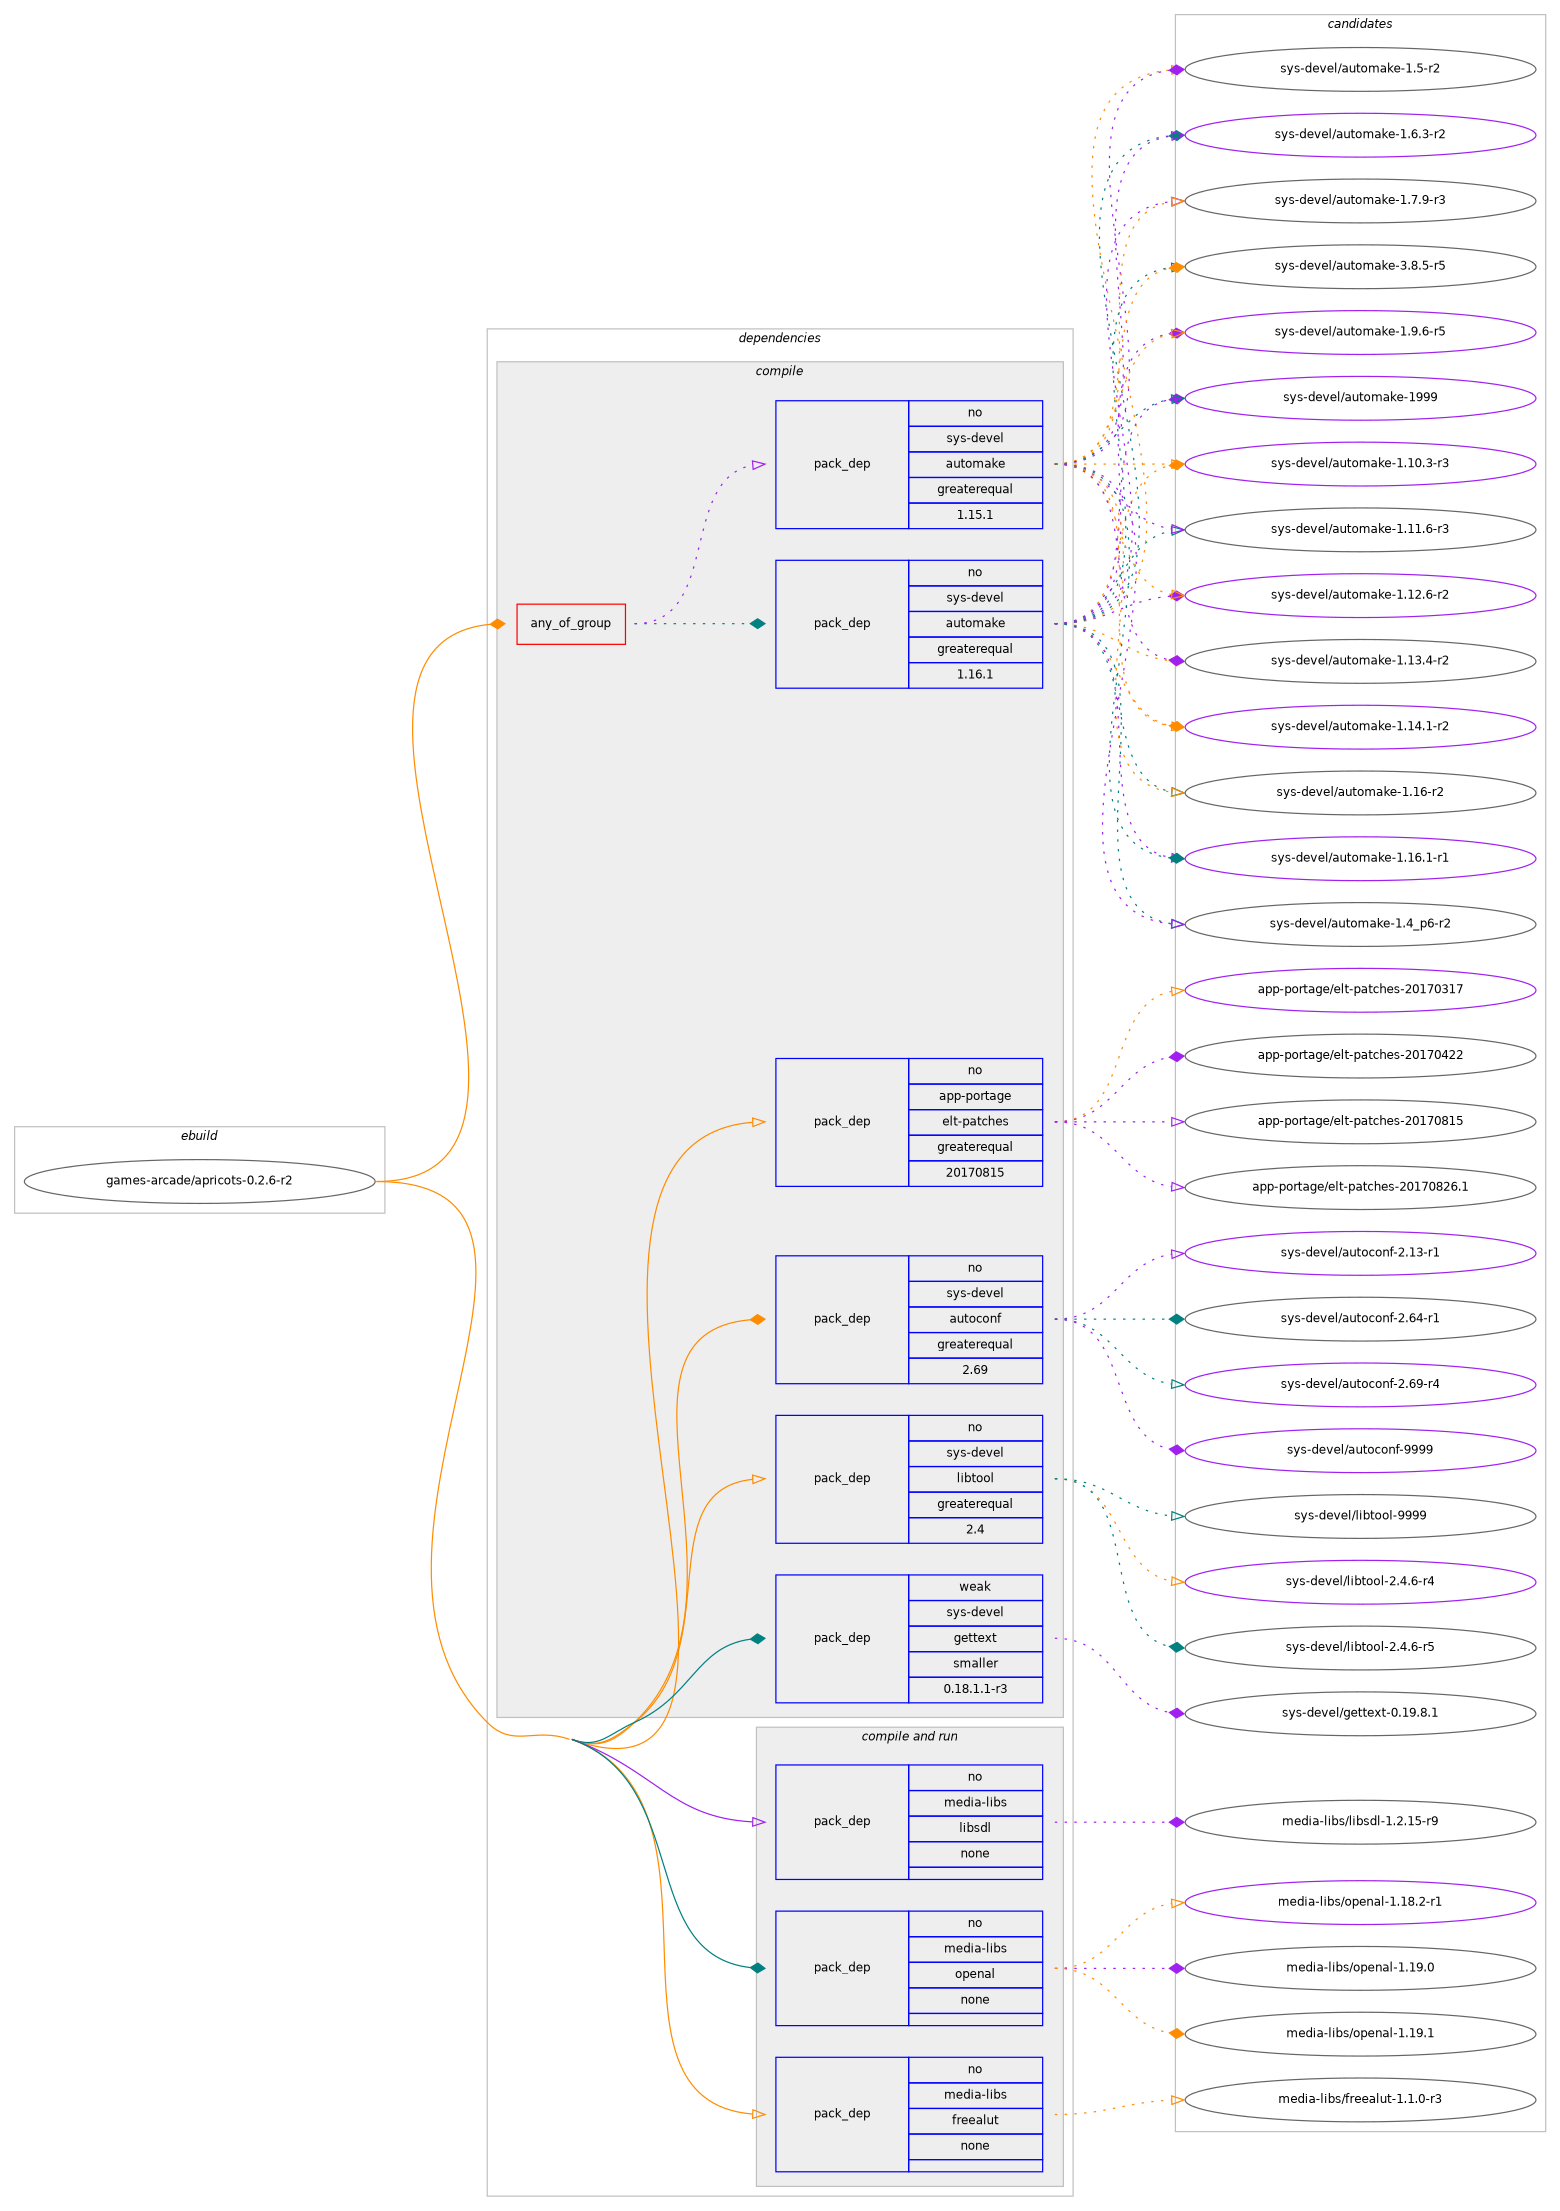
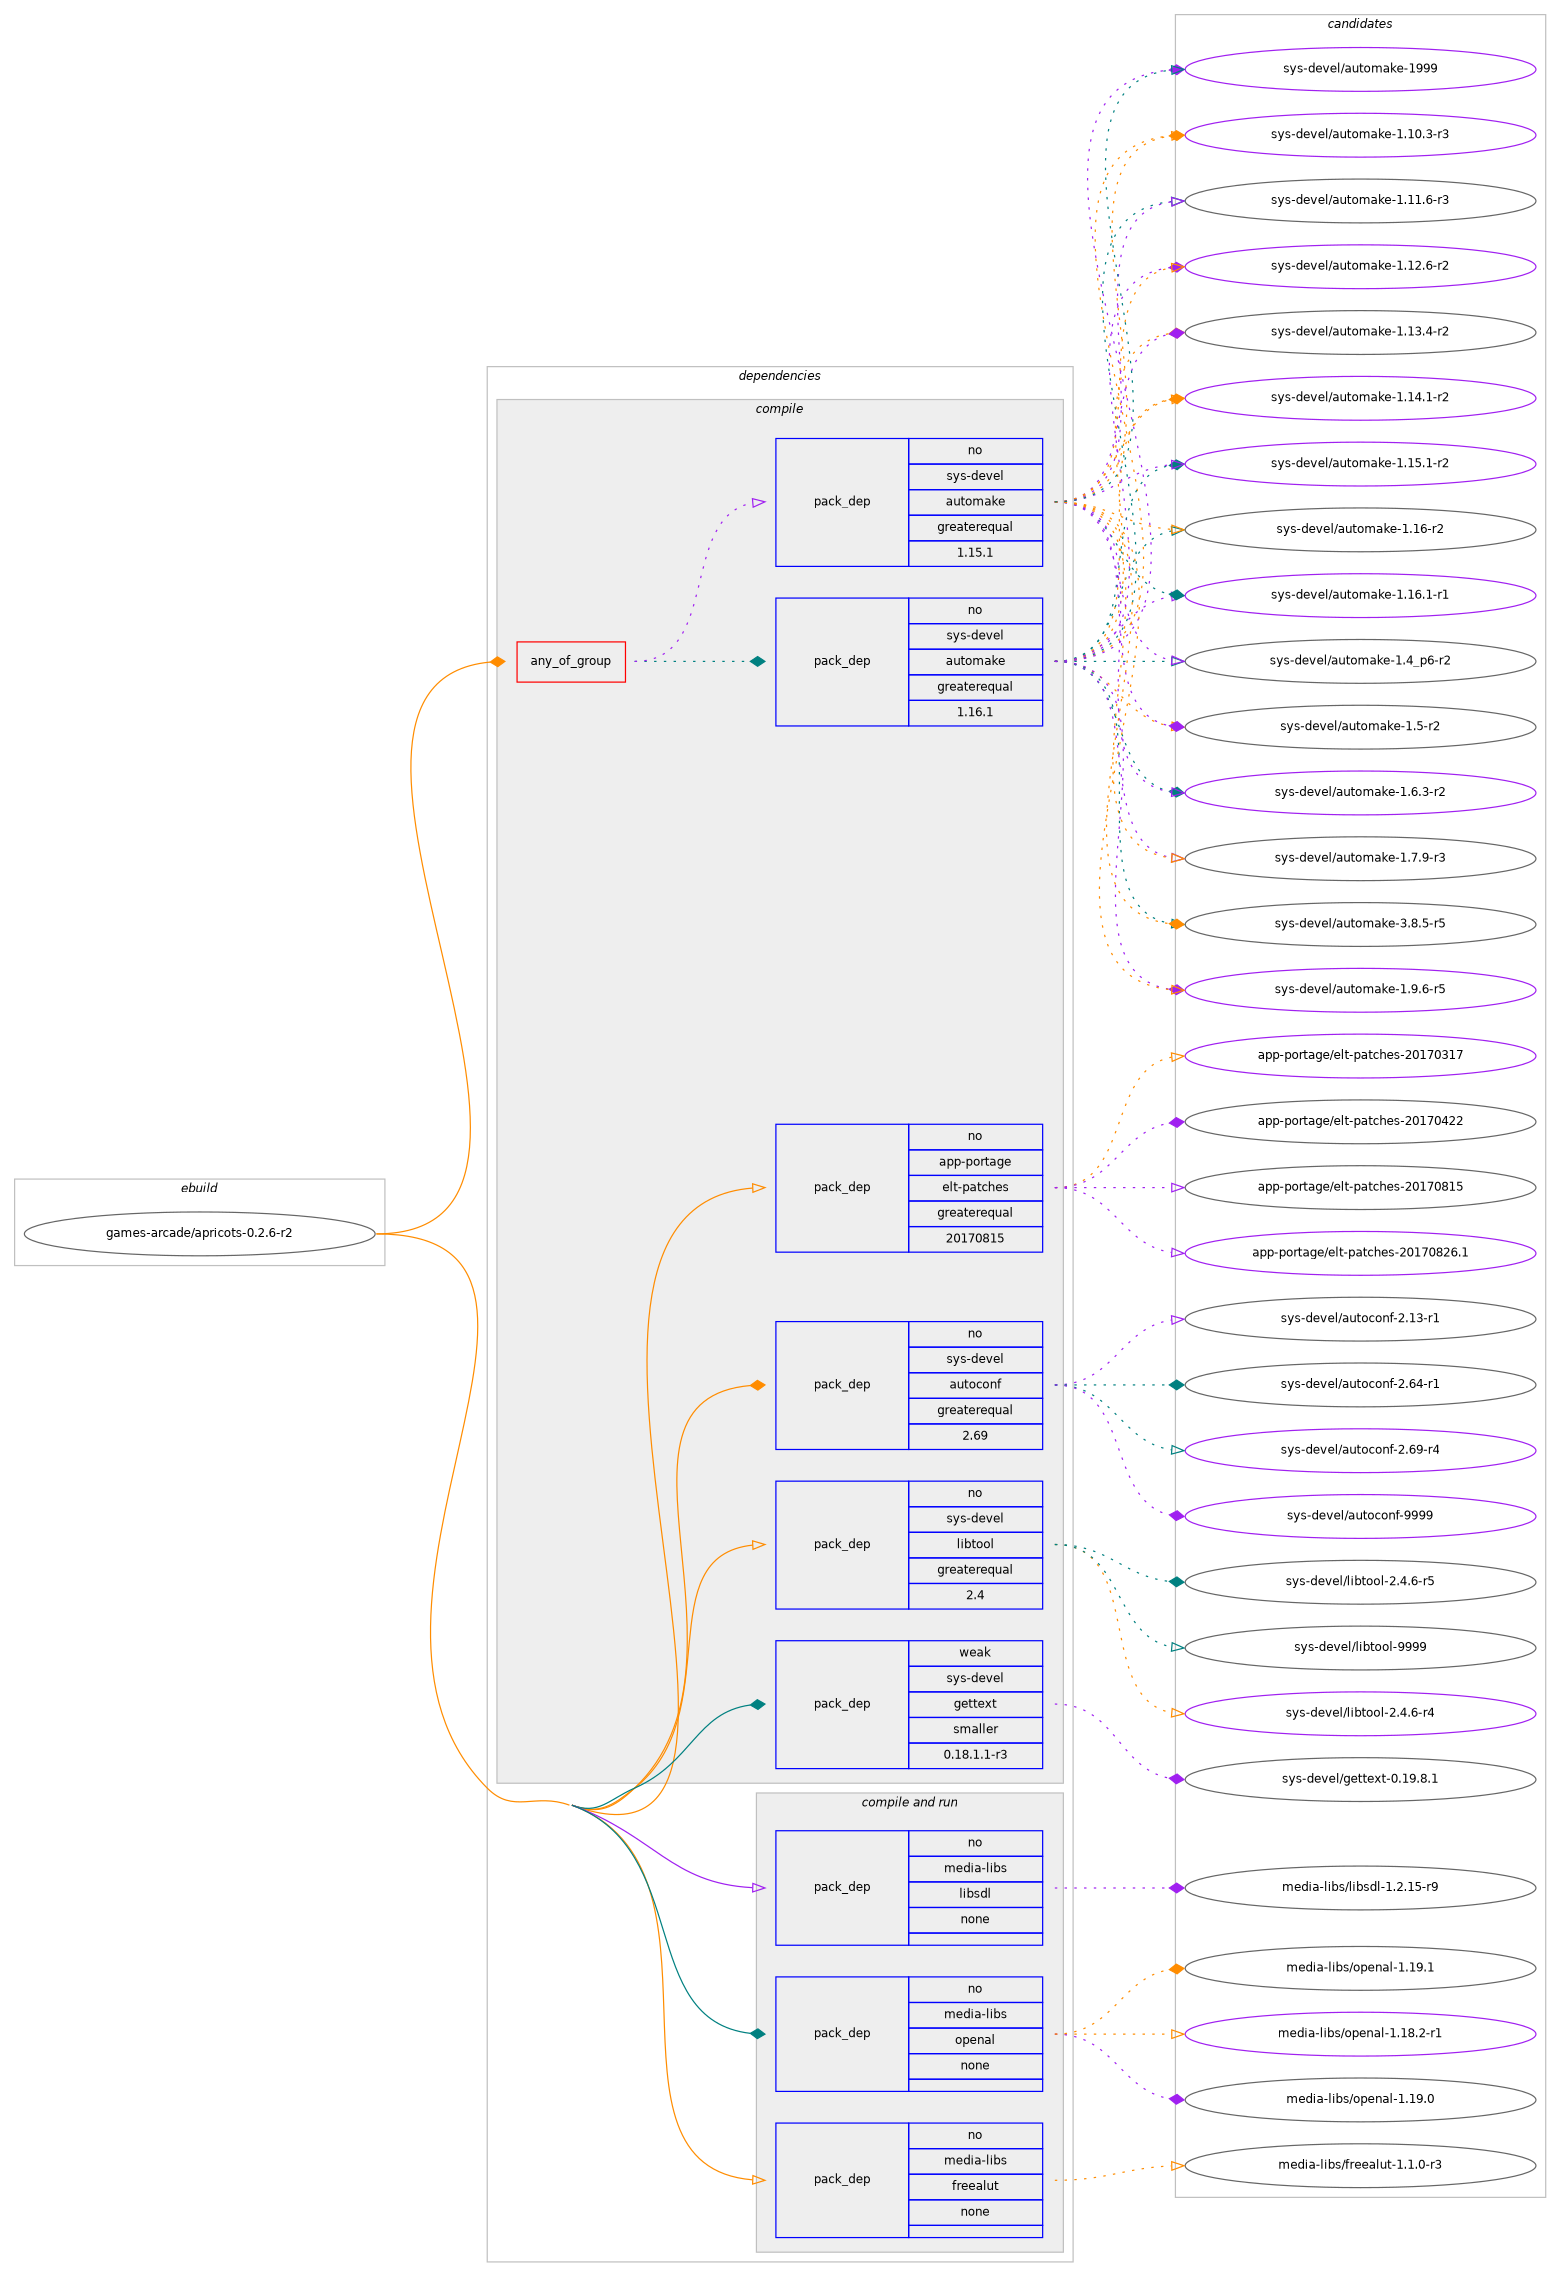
node "sys-devel/automake-1.15.1-r2": added
node "app-portage/elt-patches-20170826.1": color gray40 -> purple
node "sys-devel/autoconf-2.13-r1": color purple -> gray40
